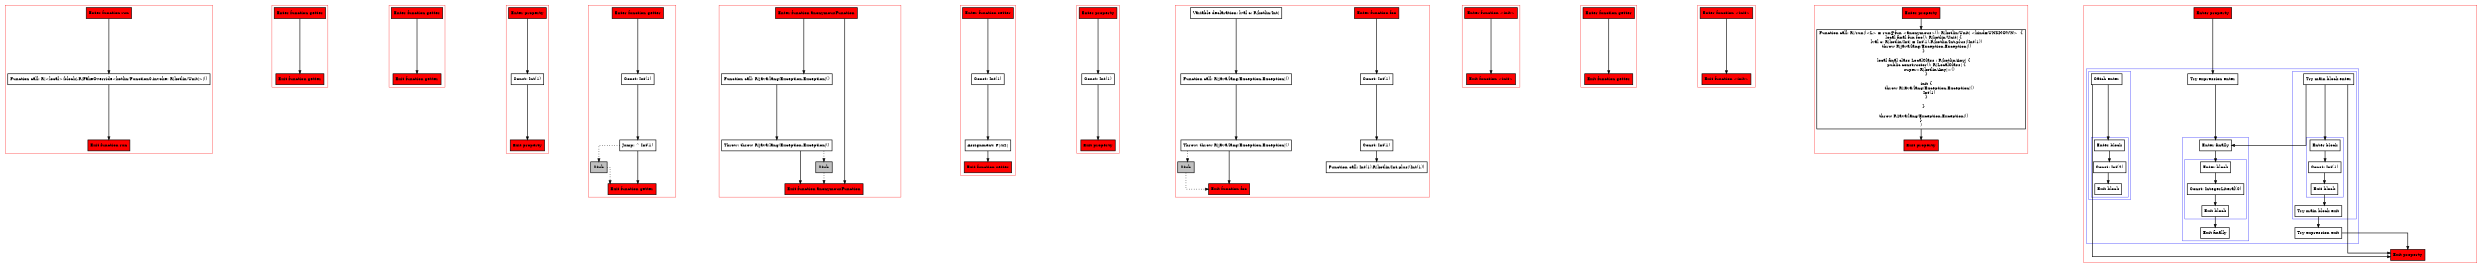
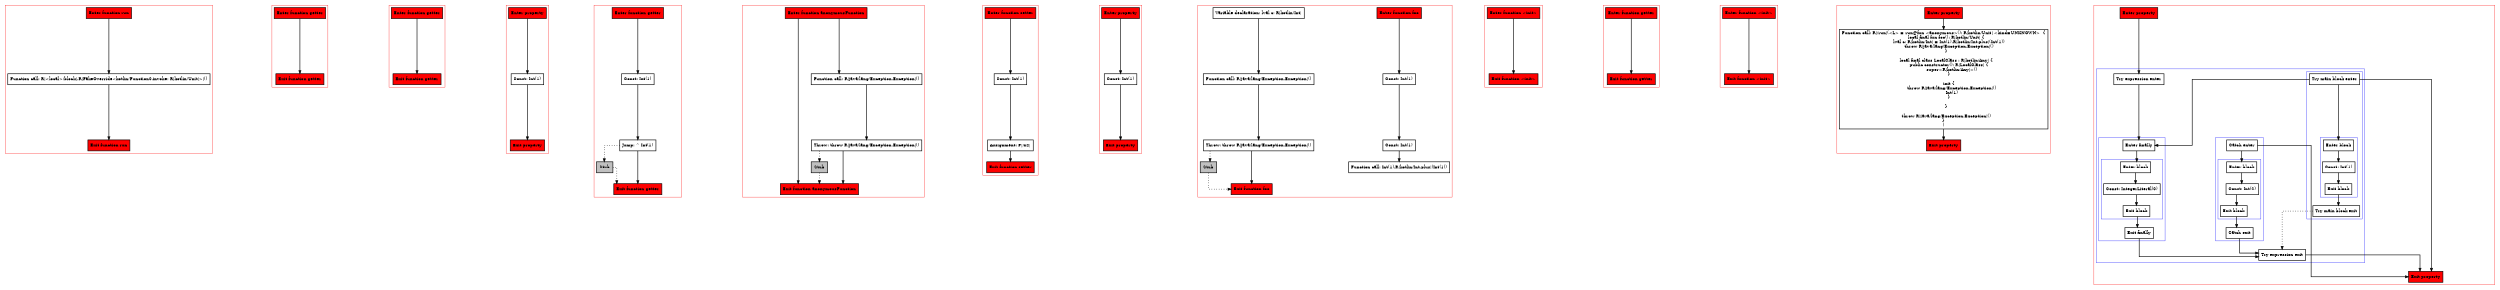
edge "Try main block exit" -> "Try expression exit": style solid -> dotted
node "Catch exit": added
edge "Exit finally" -> "Try expression exit": added
